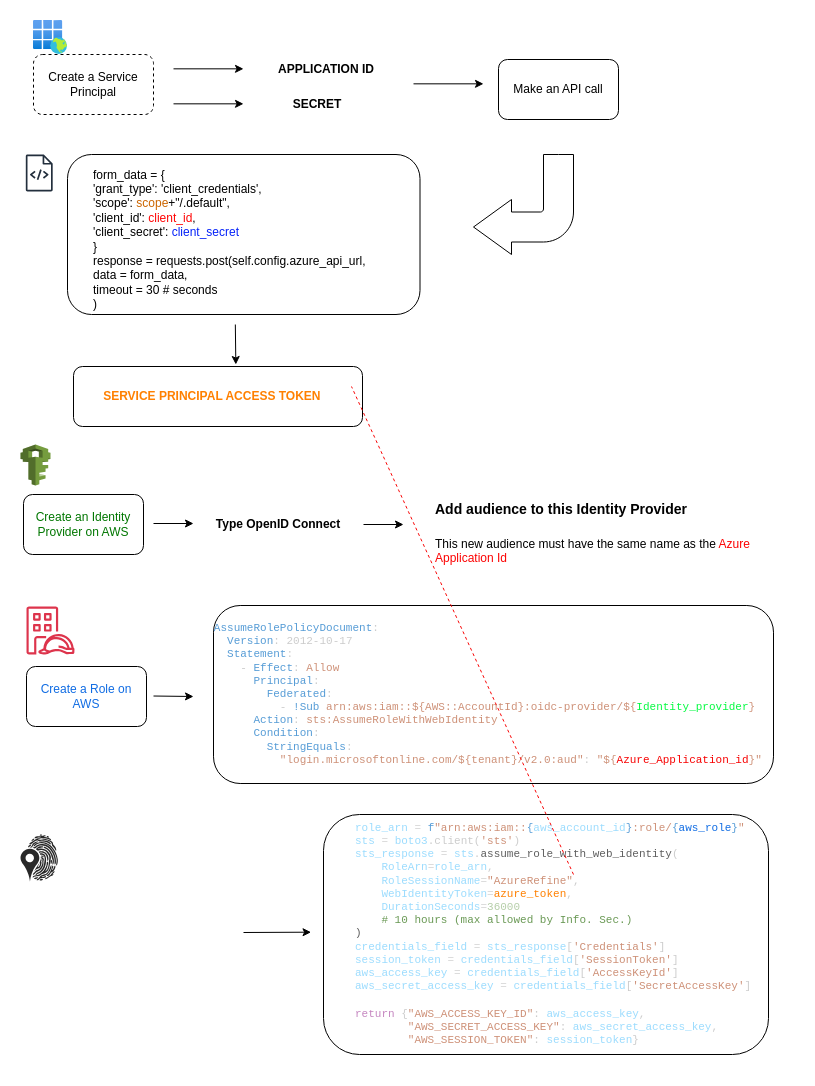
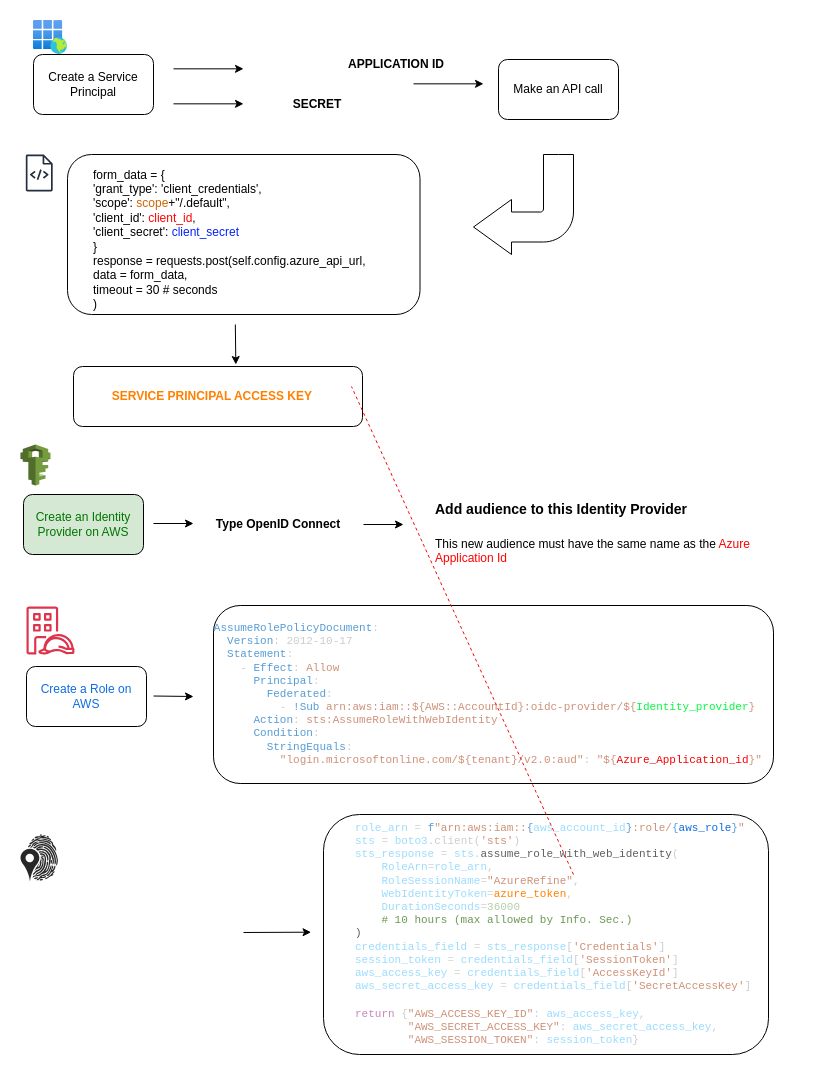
node "APPLICATION ID": moved (327, 70) -> (397, 65)
node "Create a Service Principal": style dashed -> solid
node "SERVICE PRINCIPAL ACCESS TOKEN": label "SERVICE PRINCIPAL ACCESS TOKEN" -> "SERVICE PRINCIPAL ACCESS KEY"
node "Create an Identity Provider on AWS": fillcolor #ffffff -> #d5e8d4
